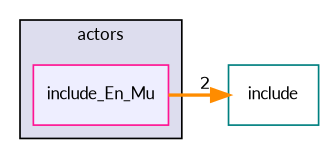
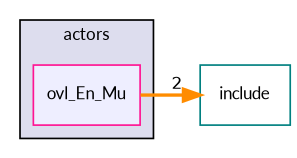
node "include_En_Mu": label "include_En_Mu" -> "ovl_En_Mu"
